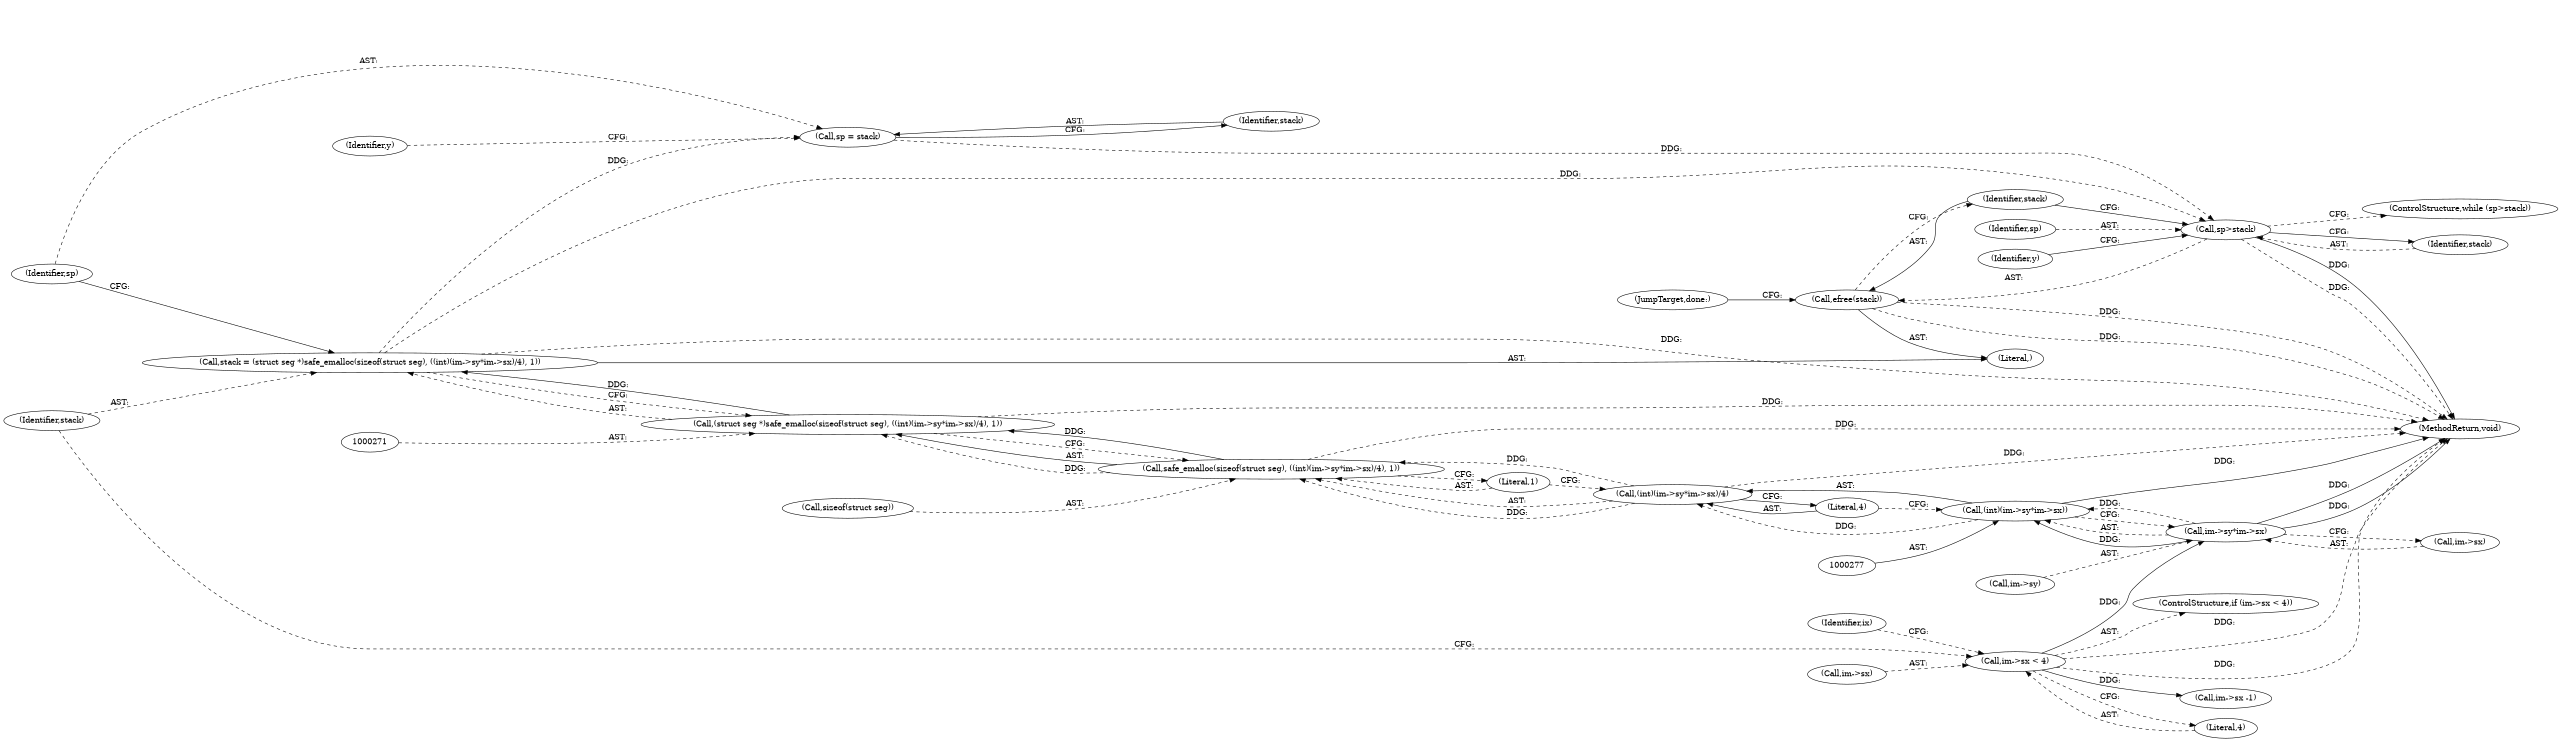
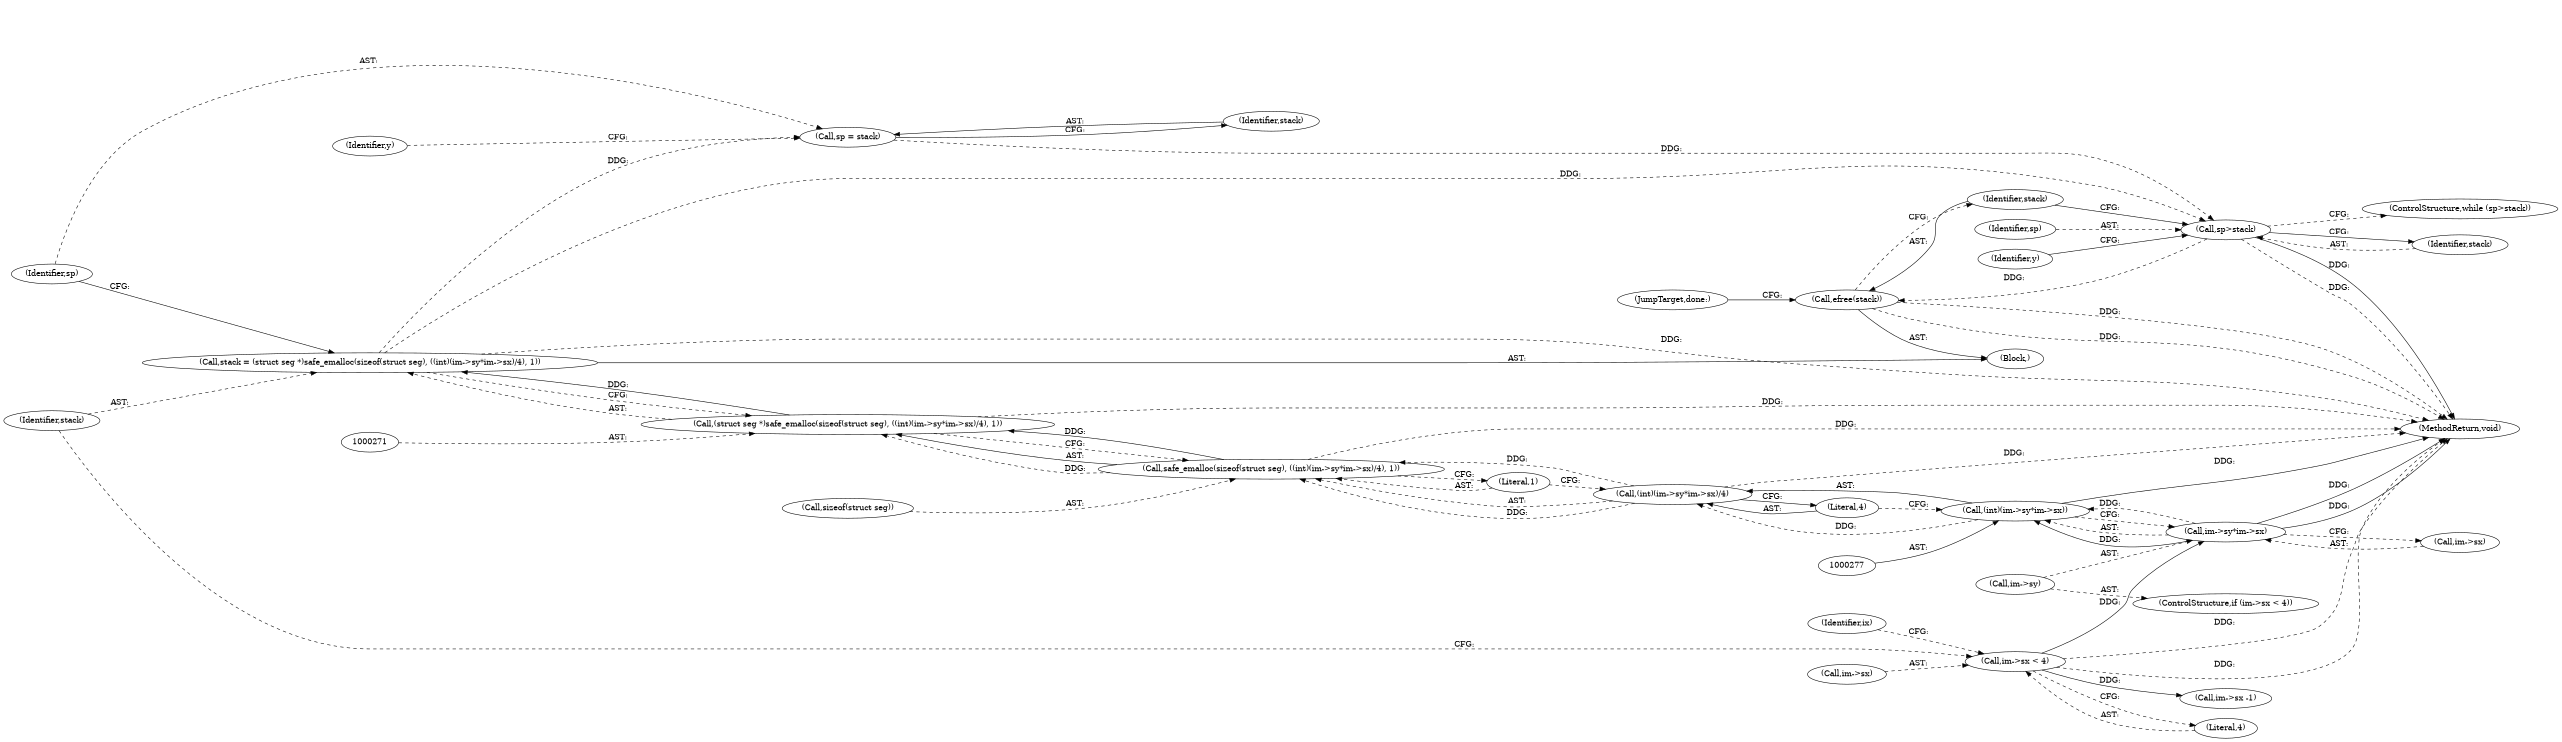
edge "(Call,sp>stack)" -> "(Call,efree(stack))": label "AST: " -> "DDG: "
node "(Literal,)": label "(Literal,)" -> "(Block,)"
edge "(Call,im->sx < 4)" -> "(ControlStructure,if (im->sx < 4))": now "(Call,im->sy)" -> "(ControlStructure,if (im->sx < 4))"
